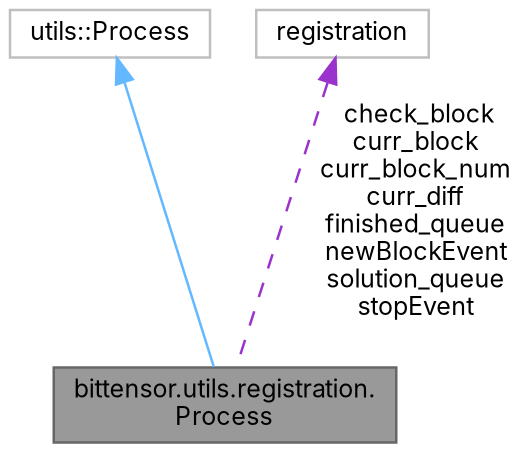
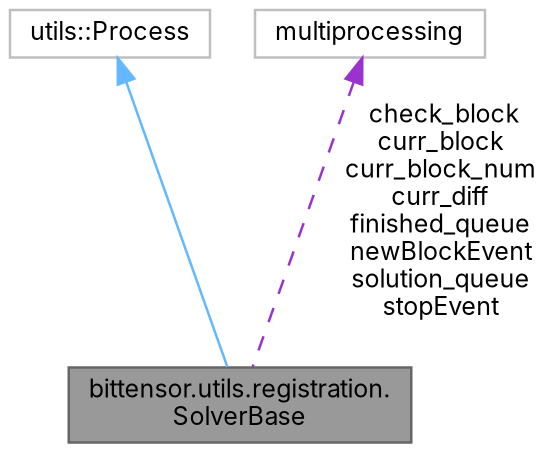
node "registration": label "registration" -> "multiprocessing"
node "bittensor.utils.registration. Process": label "bittensor.utils.registration. Process" -> "bittensor.utils.registration. SolverBase"
